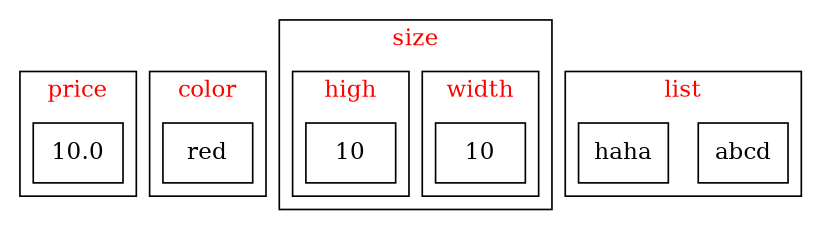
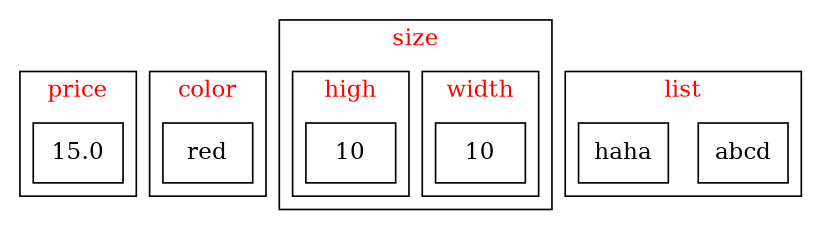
node "10.0": label "10.0" -> "15.0"
